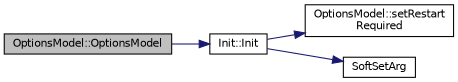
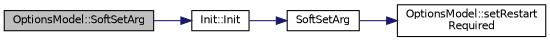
edge "Init::Init" -> "OptionsModel::setRestart Required": now "SoftSetArg" -> "OptionsModel::setRestart Required"
node "OptionsModel::OptionsModel": label "OptionsModel::OptionsModel" -> "OptionsModel::SoftSetArg"
